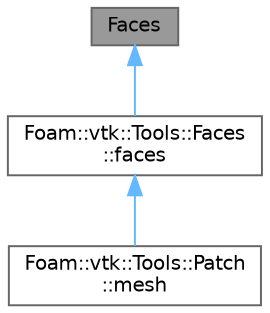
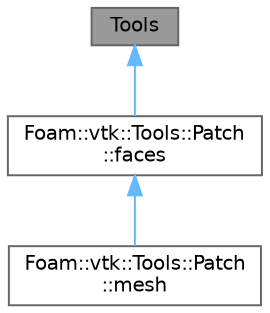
node "Faces": label "Faces" -> "Tools"
node "Foam::vtk::Tools::Faces ::faces": label "Foam::vtk::Tools::Faces ::faces" -> "Foam::vtk::Tools::Patch ::faces"
